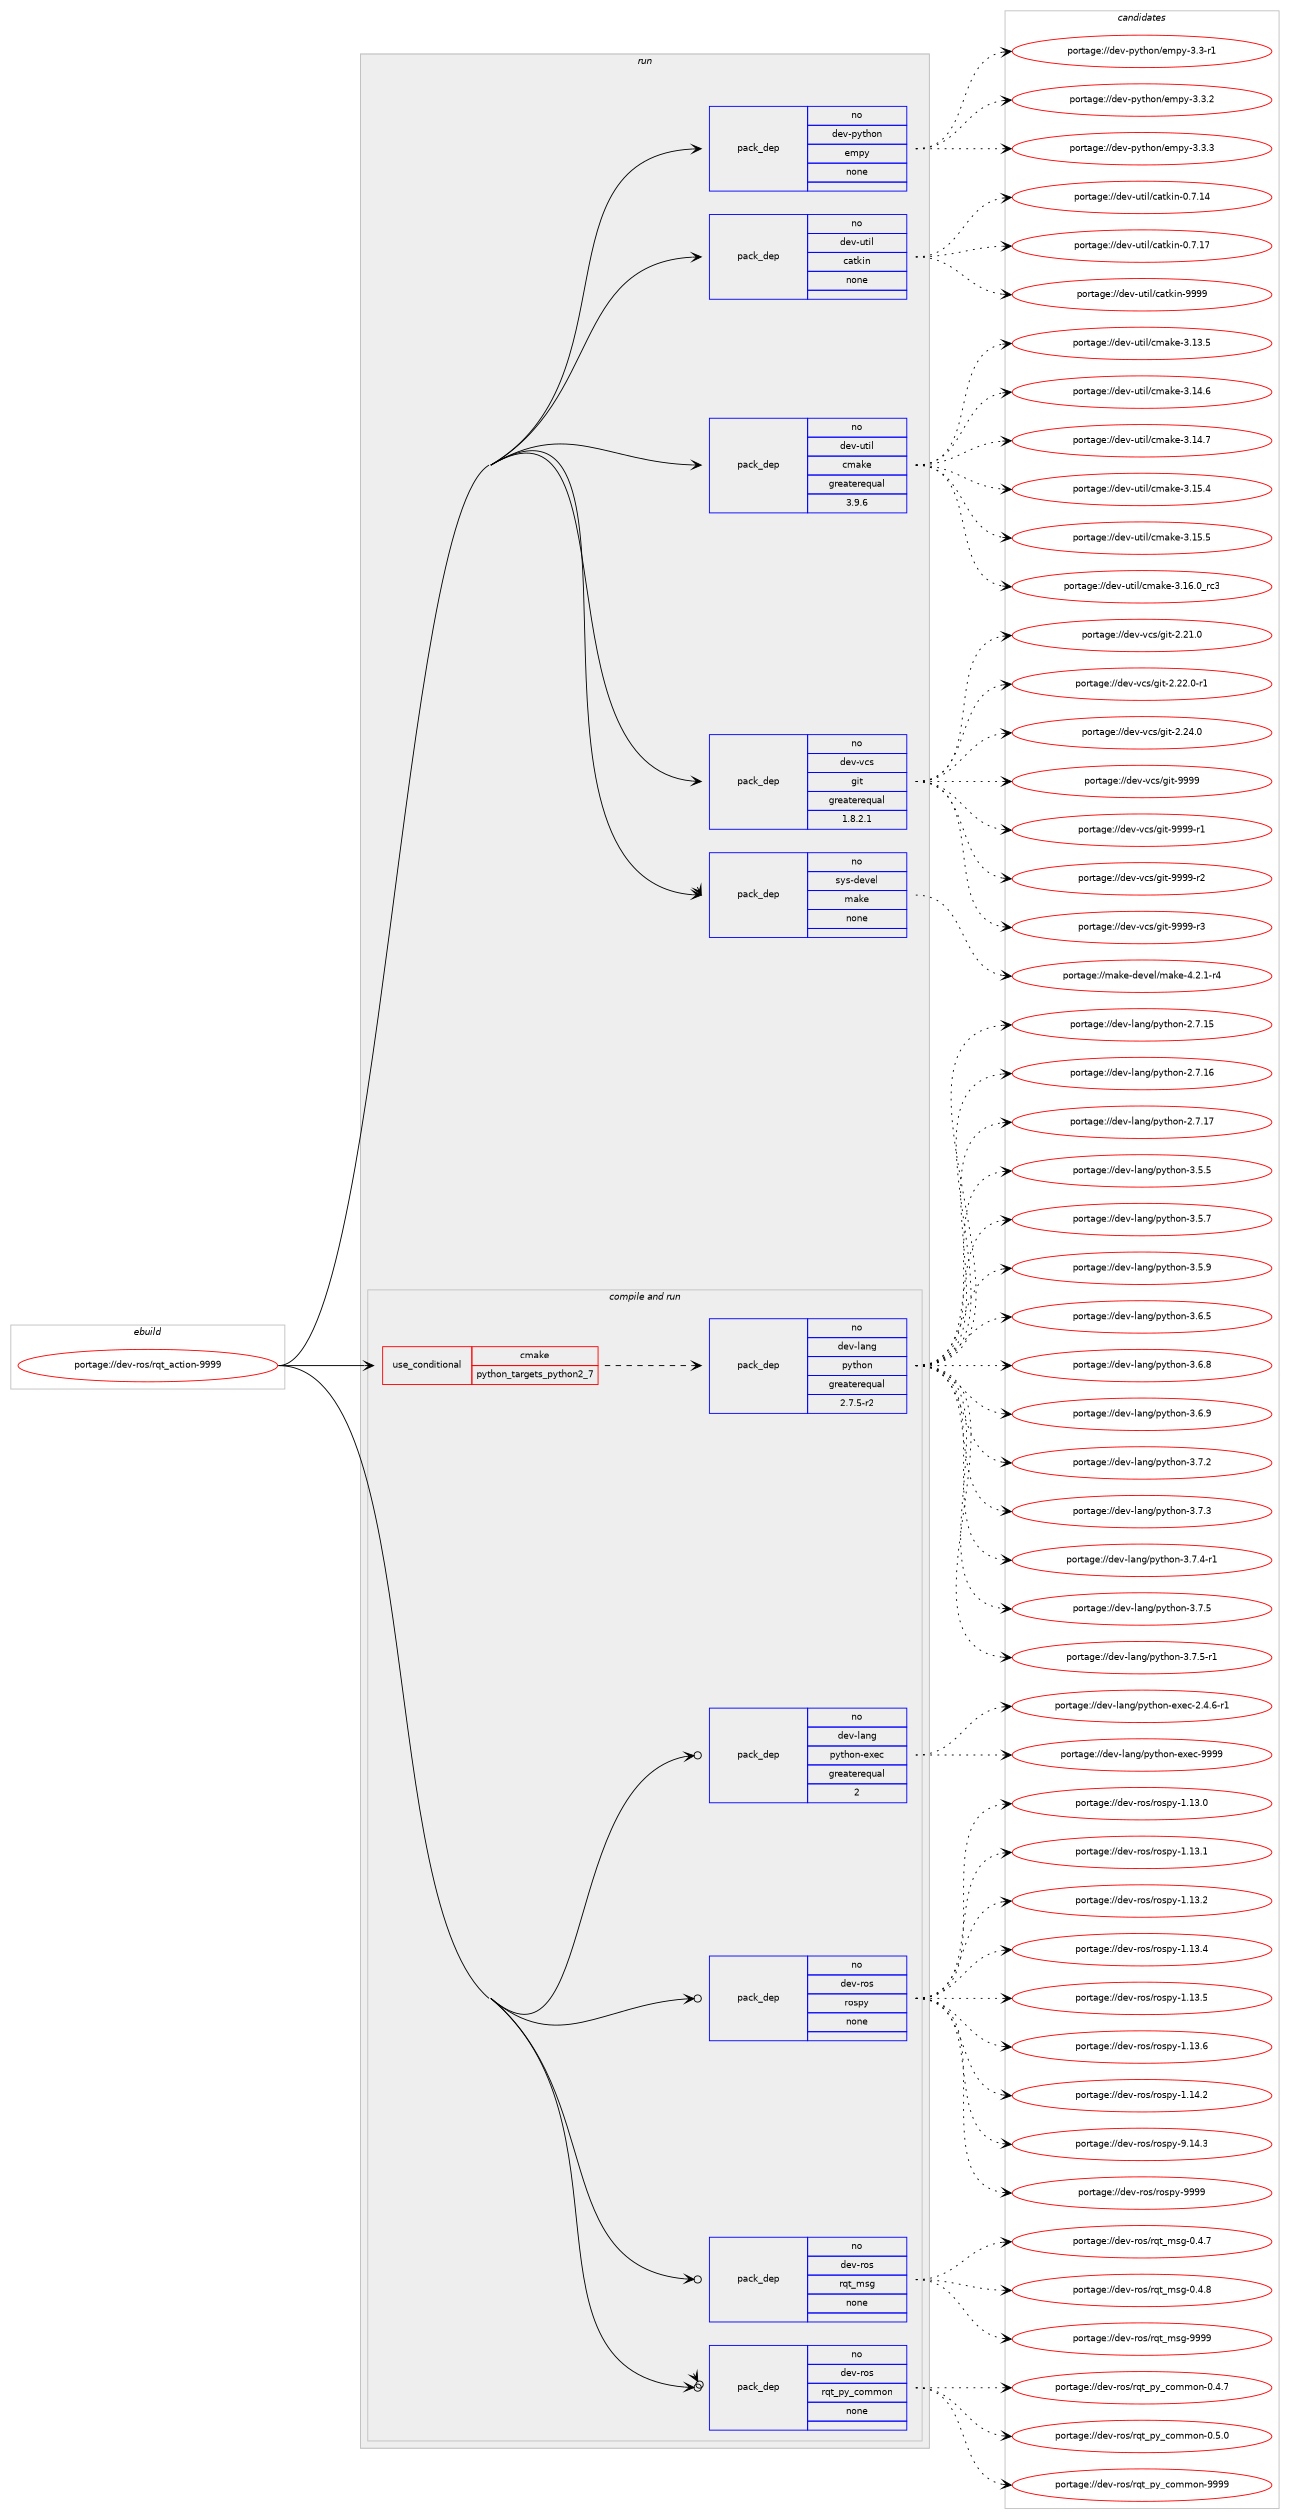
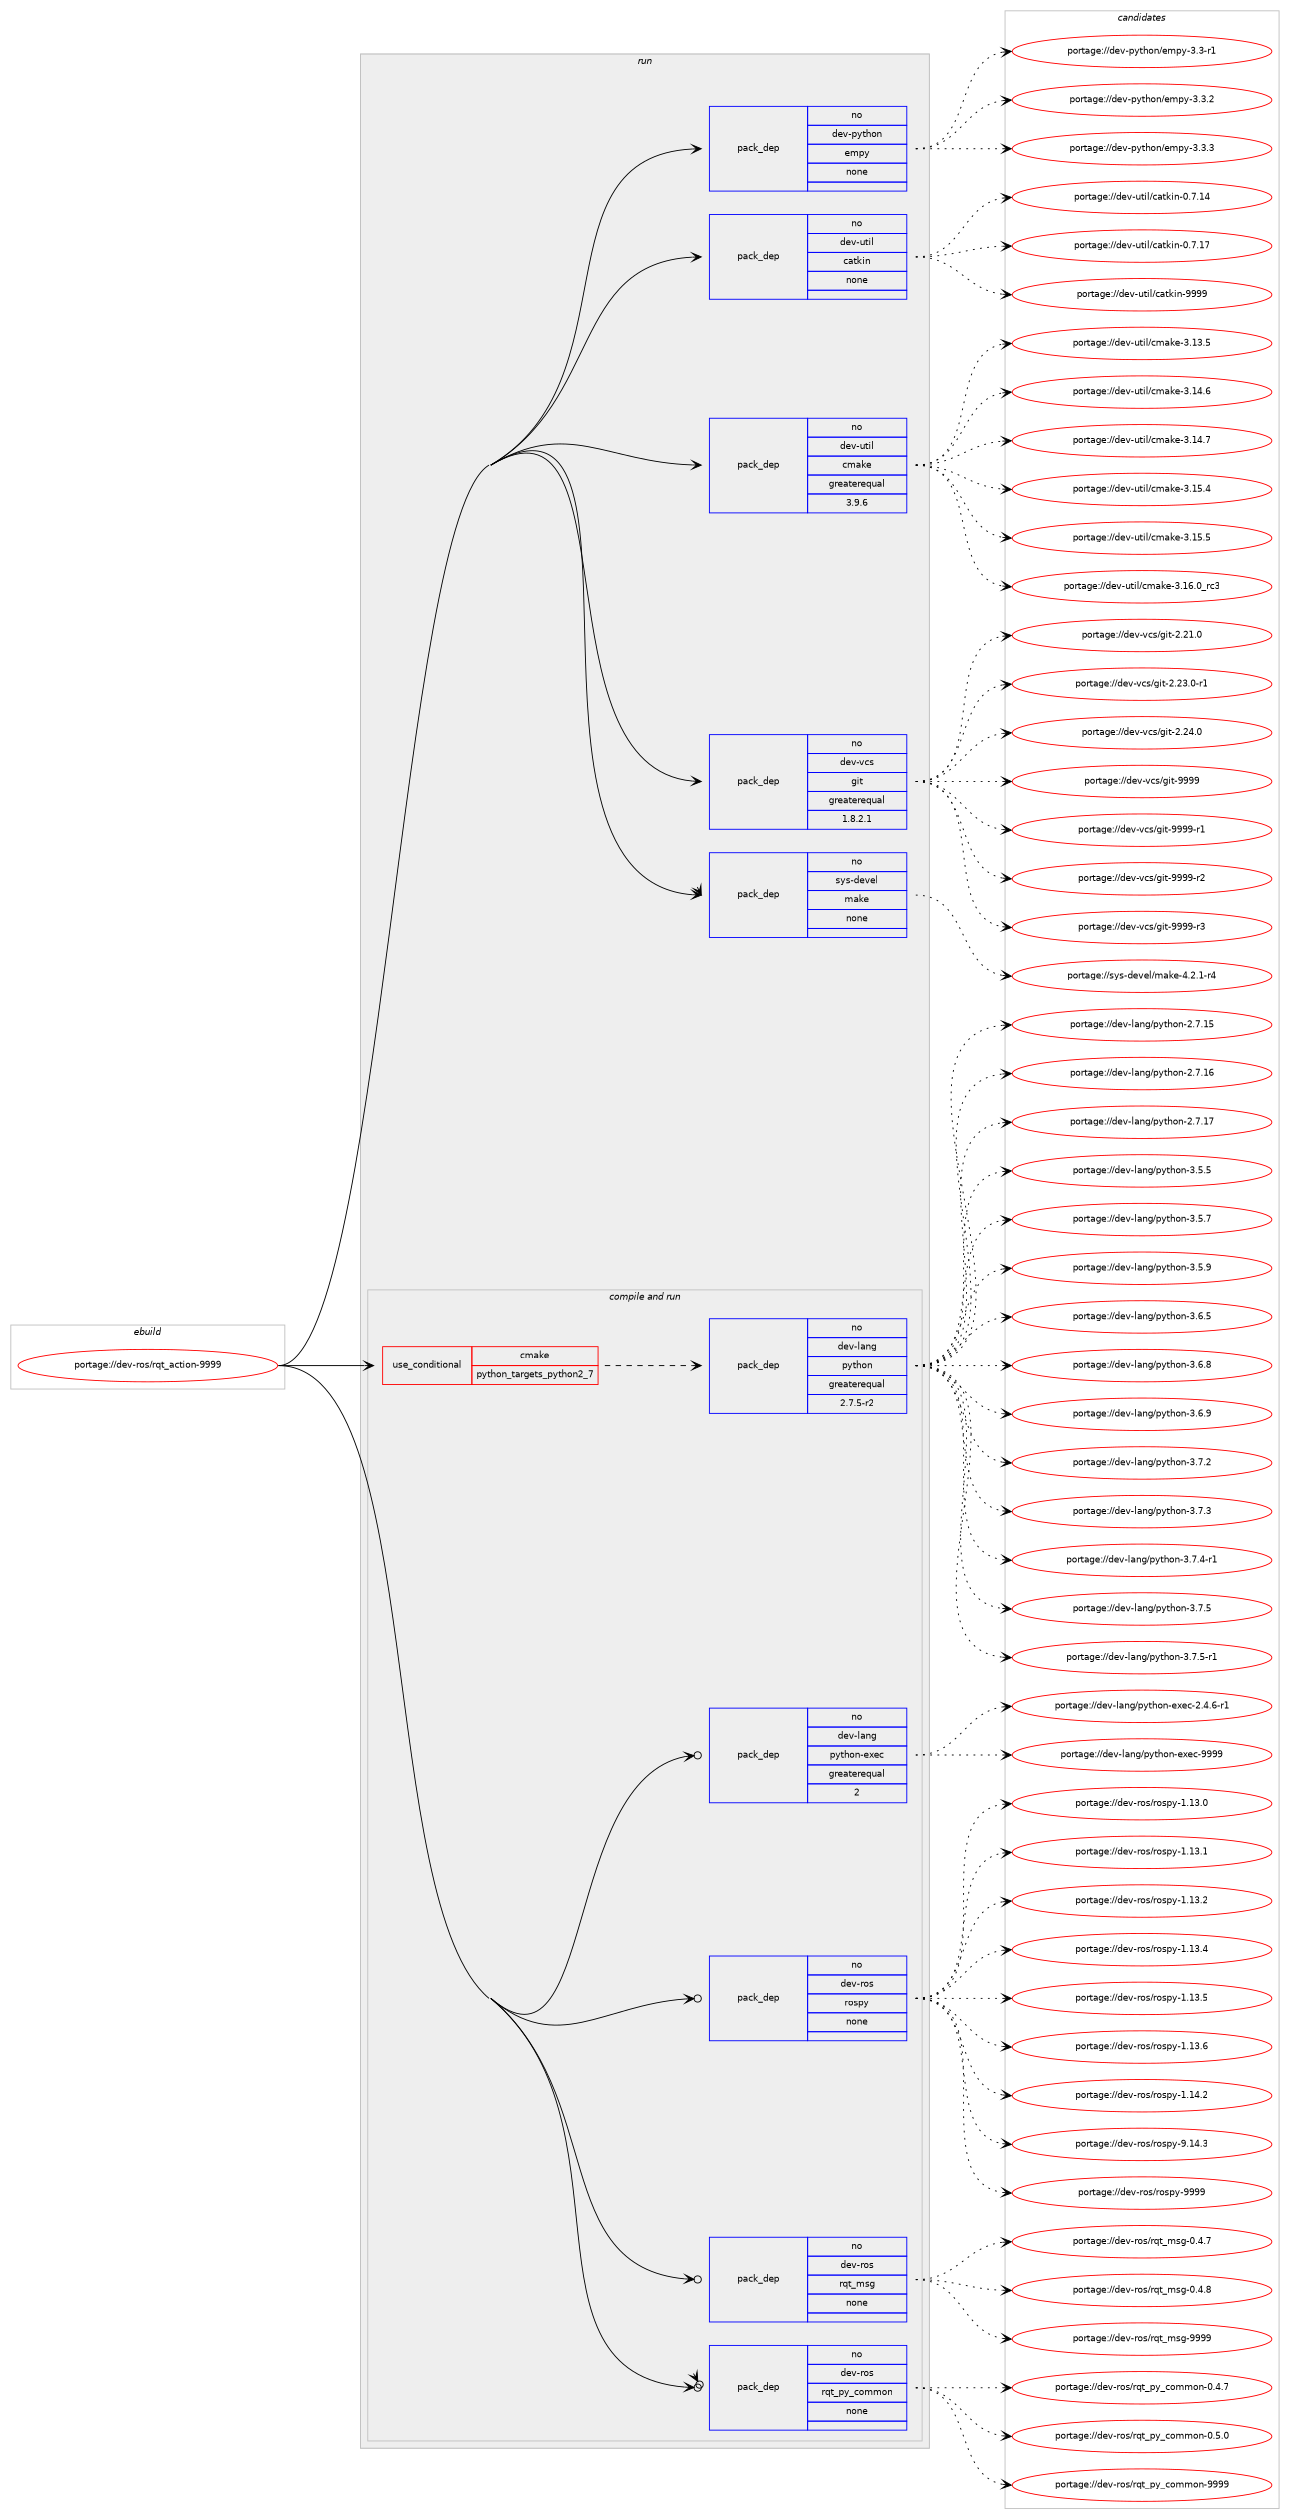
node "portage://dev-vcs/git-2.22.0-r1": label "portage://dev-vcs/git-2.22.0-r1" -> "portage://dev-vcs/git-2.23.0-r1"
node "portage://make-devel/make-4.2.1-r4": label "portage://make-devel/make-4.2.1-r4" -> "portage://sys-devel/make-4.2.1-r4"
